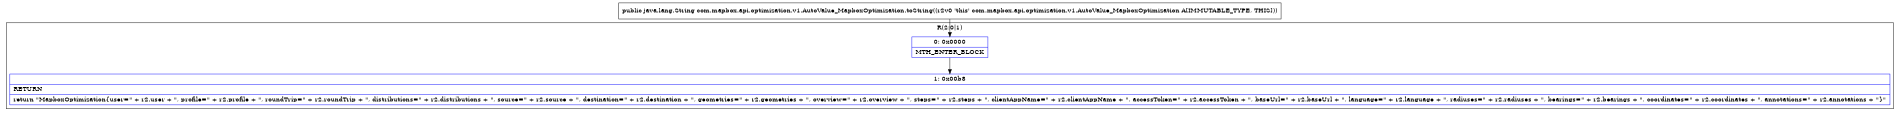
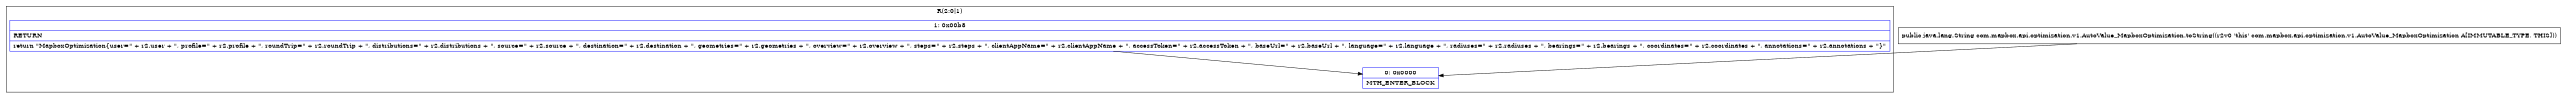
edge "0: 0x0000" -> "1: 0x00b8": reversed
